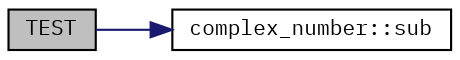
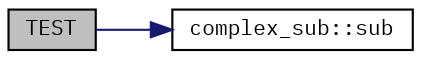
node "complex_number::sub": label "complex_number::sub" -> "complex_sub::sub"
